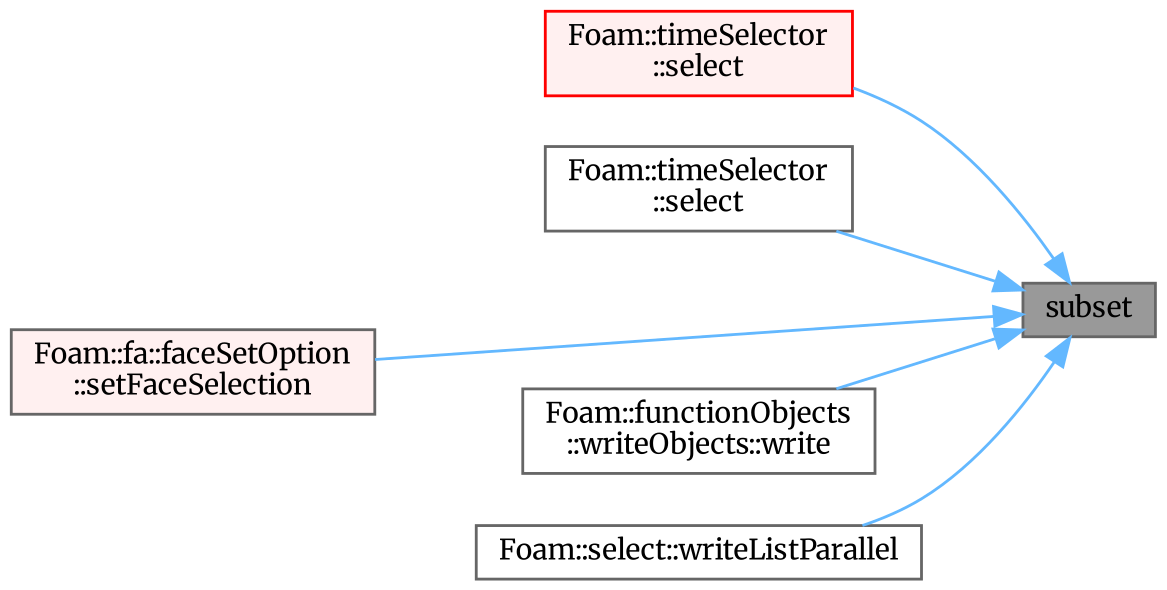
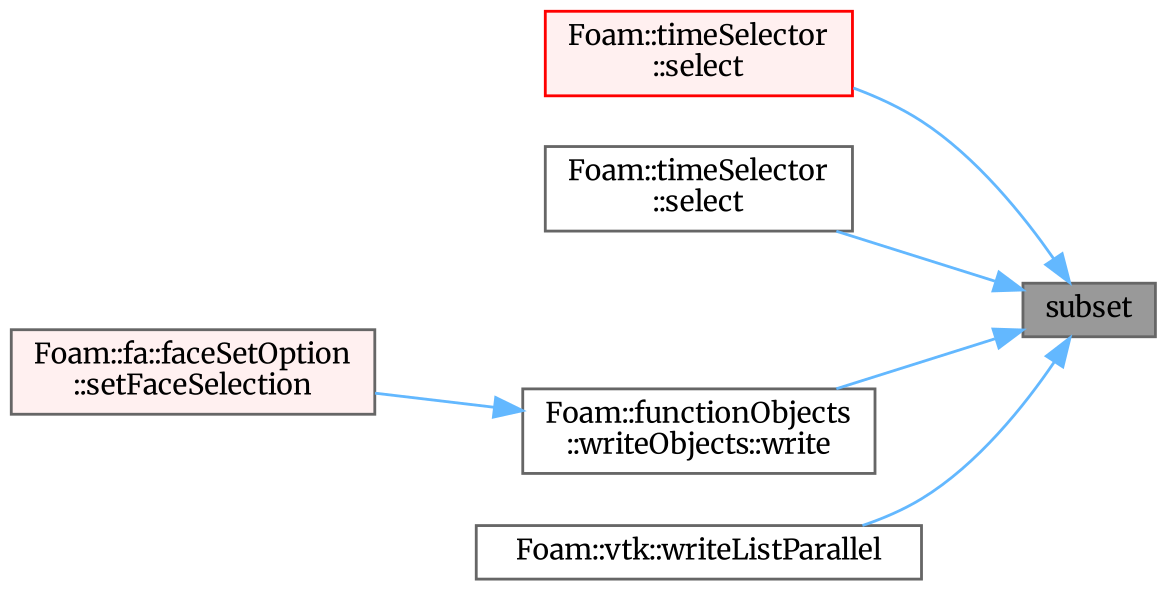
edge "Foam::fa::faceSetOption ::setFaceSelection" -> "subset": now "Foam::fa::faceSetOption ::setFaceSelection" -> "Foam::functionObjects ::writeObjects::write"
node "Foam::select::writeListParallel": label "Foam::select::writeListParallel" -> "Foam::vtk::writeListParallel"
